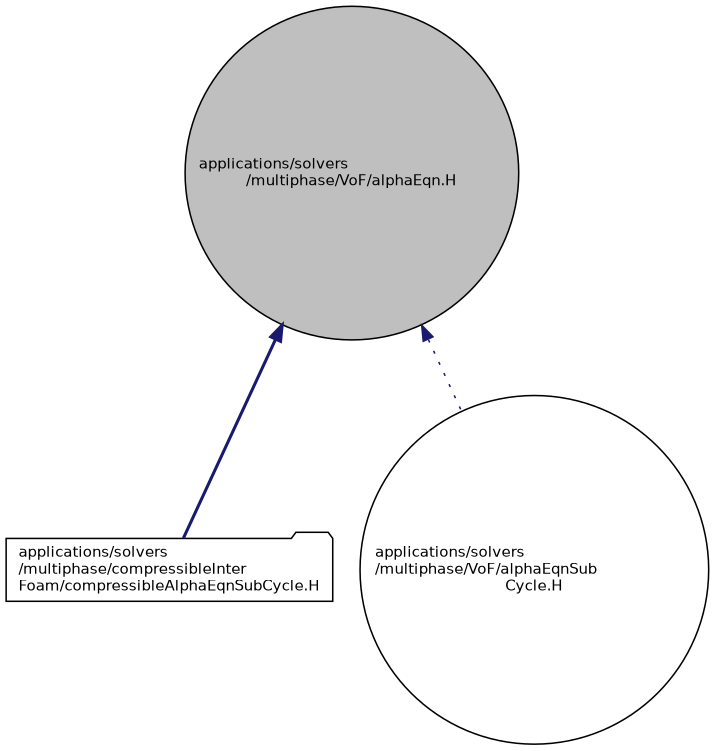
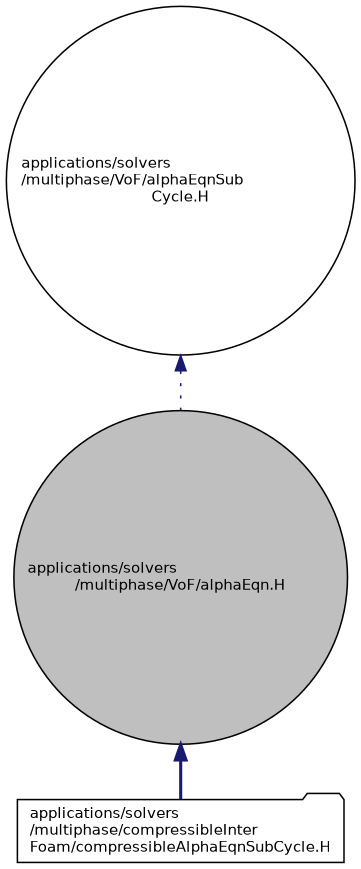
edge "applications/solvers /multiphase/VoF/alphaEqnSub Cycle.H" -> "applications/solvers /multiphase/VoF/alphaEqn.H": reversed
